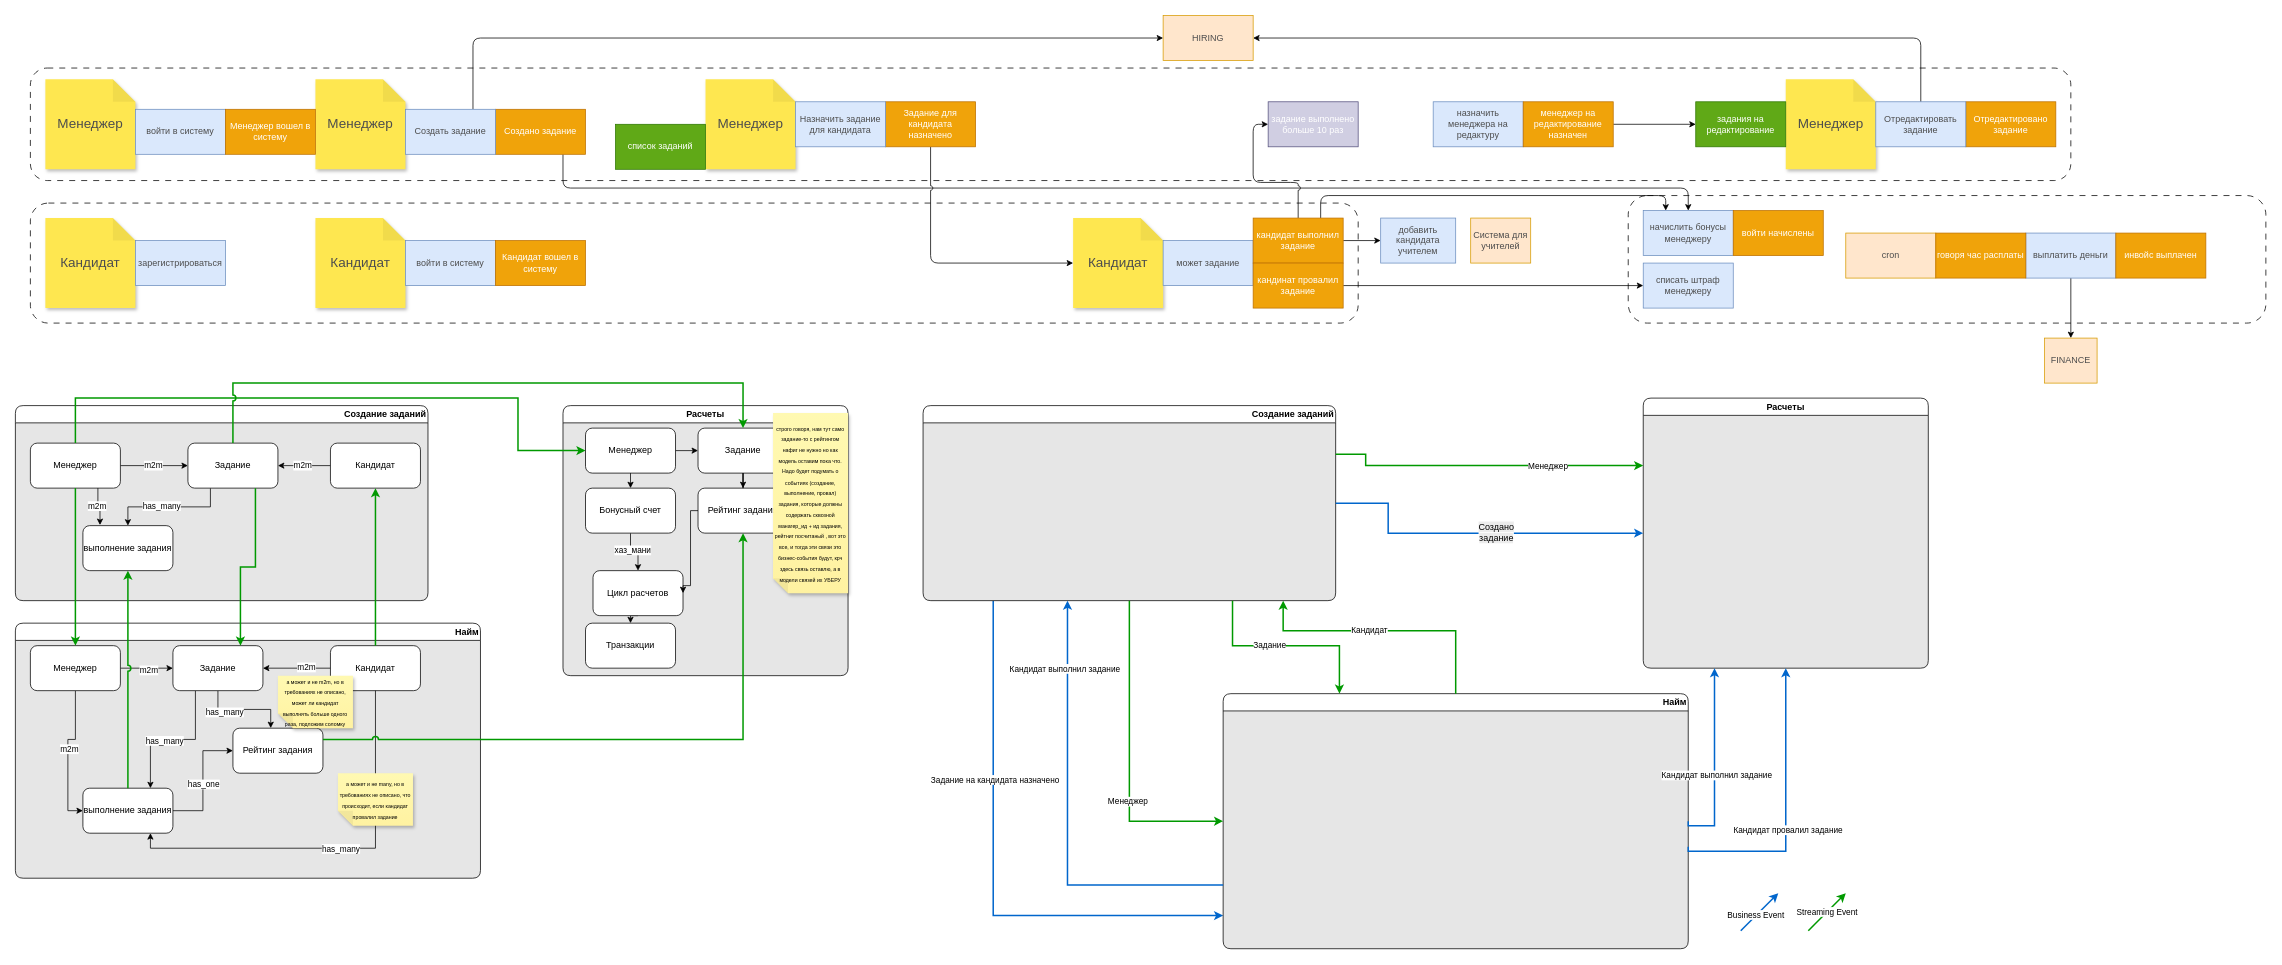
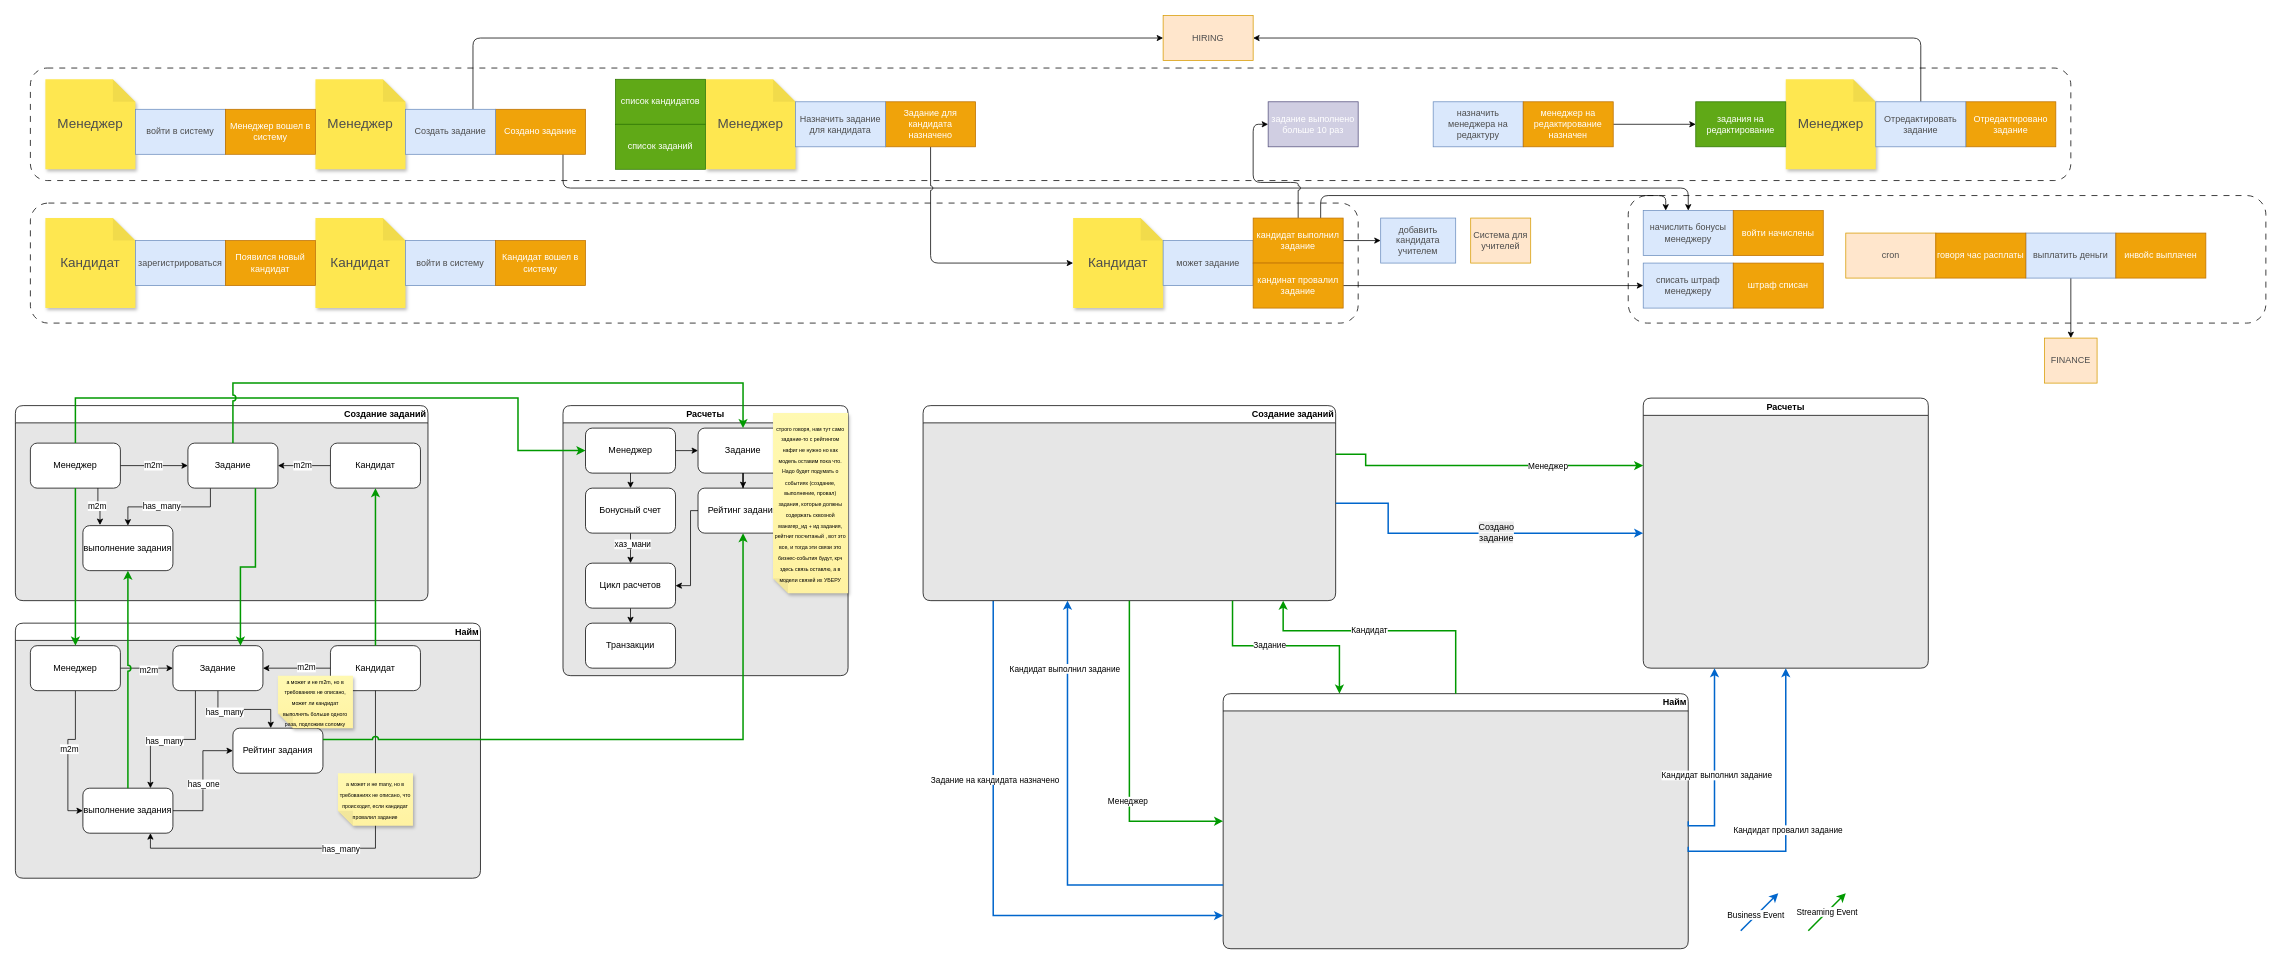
node "список кандидатов": added
node "Появился новый кандидат": added
node "штраф списан": added
node "Цикл расчетов": moved (638, 593) -> (630, 585)
